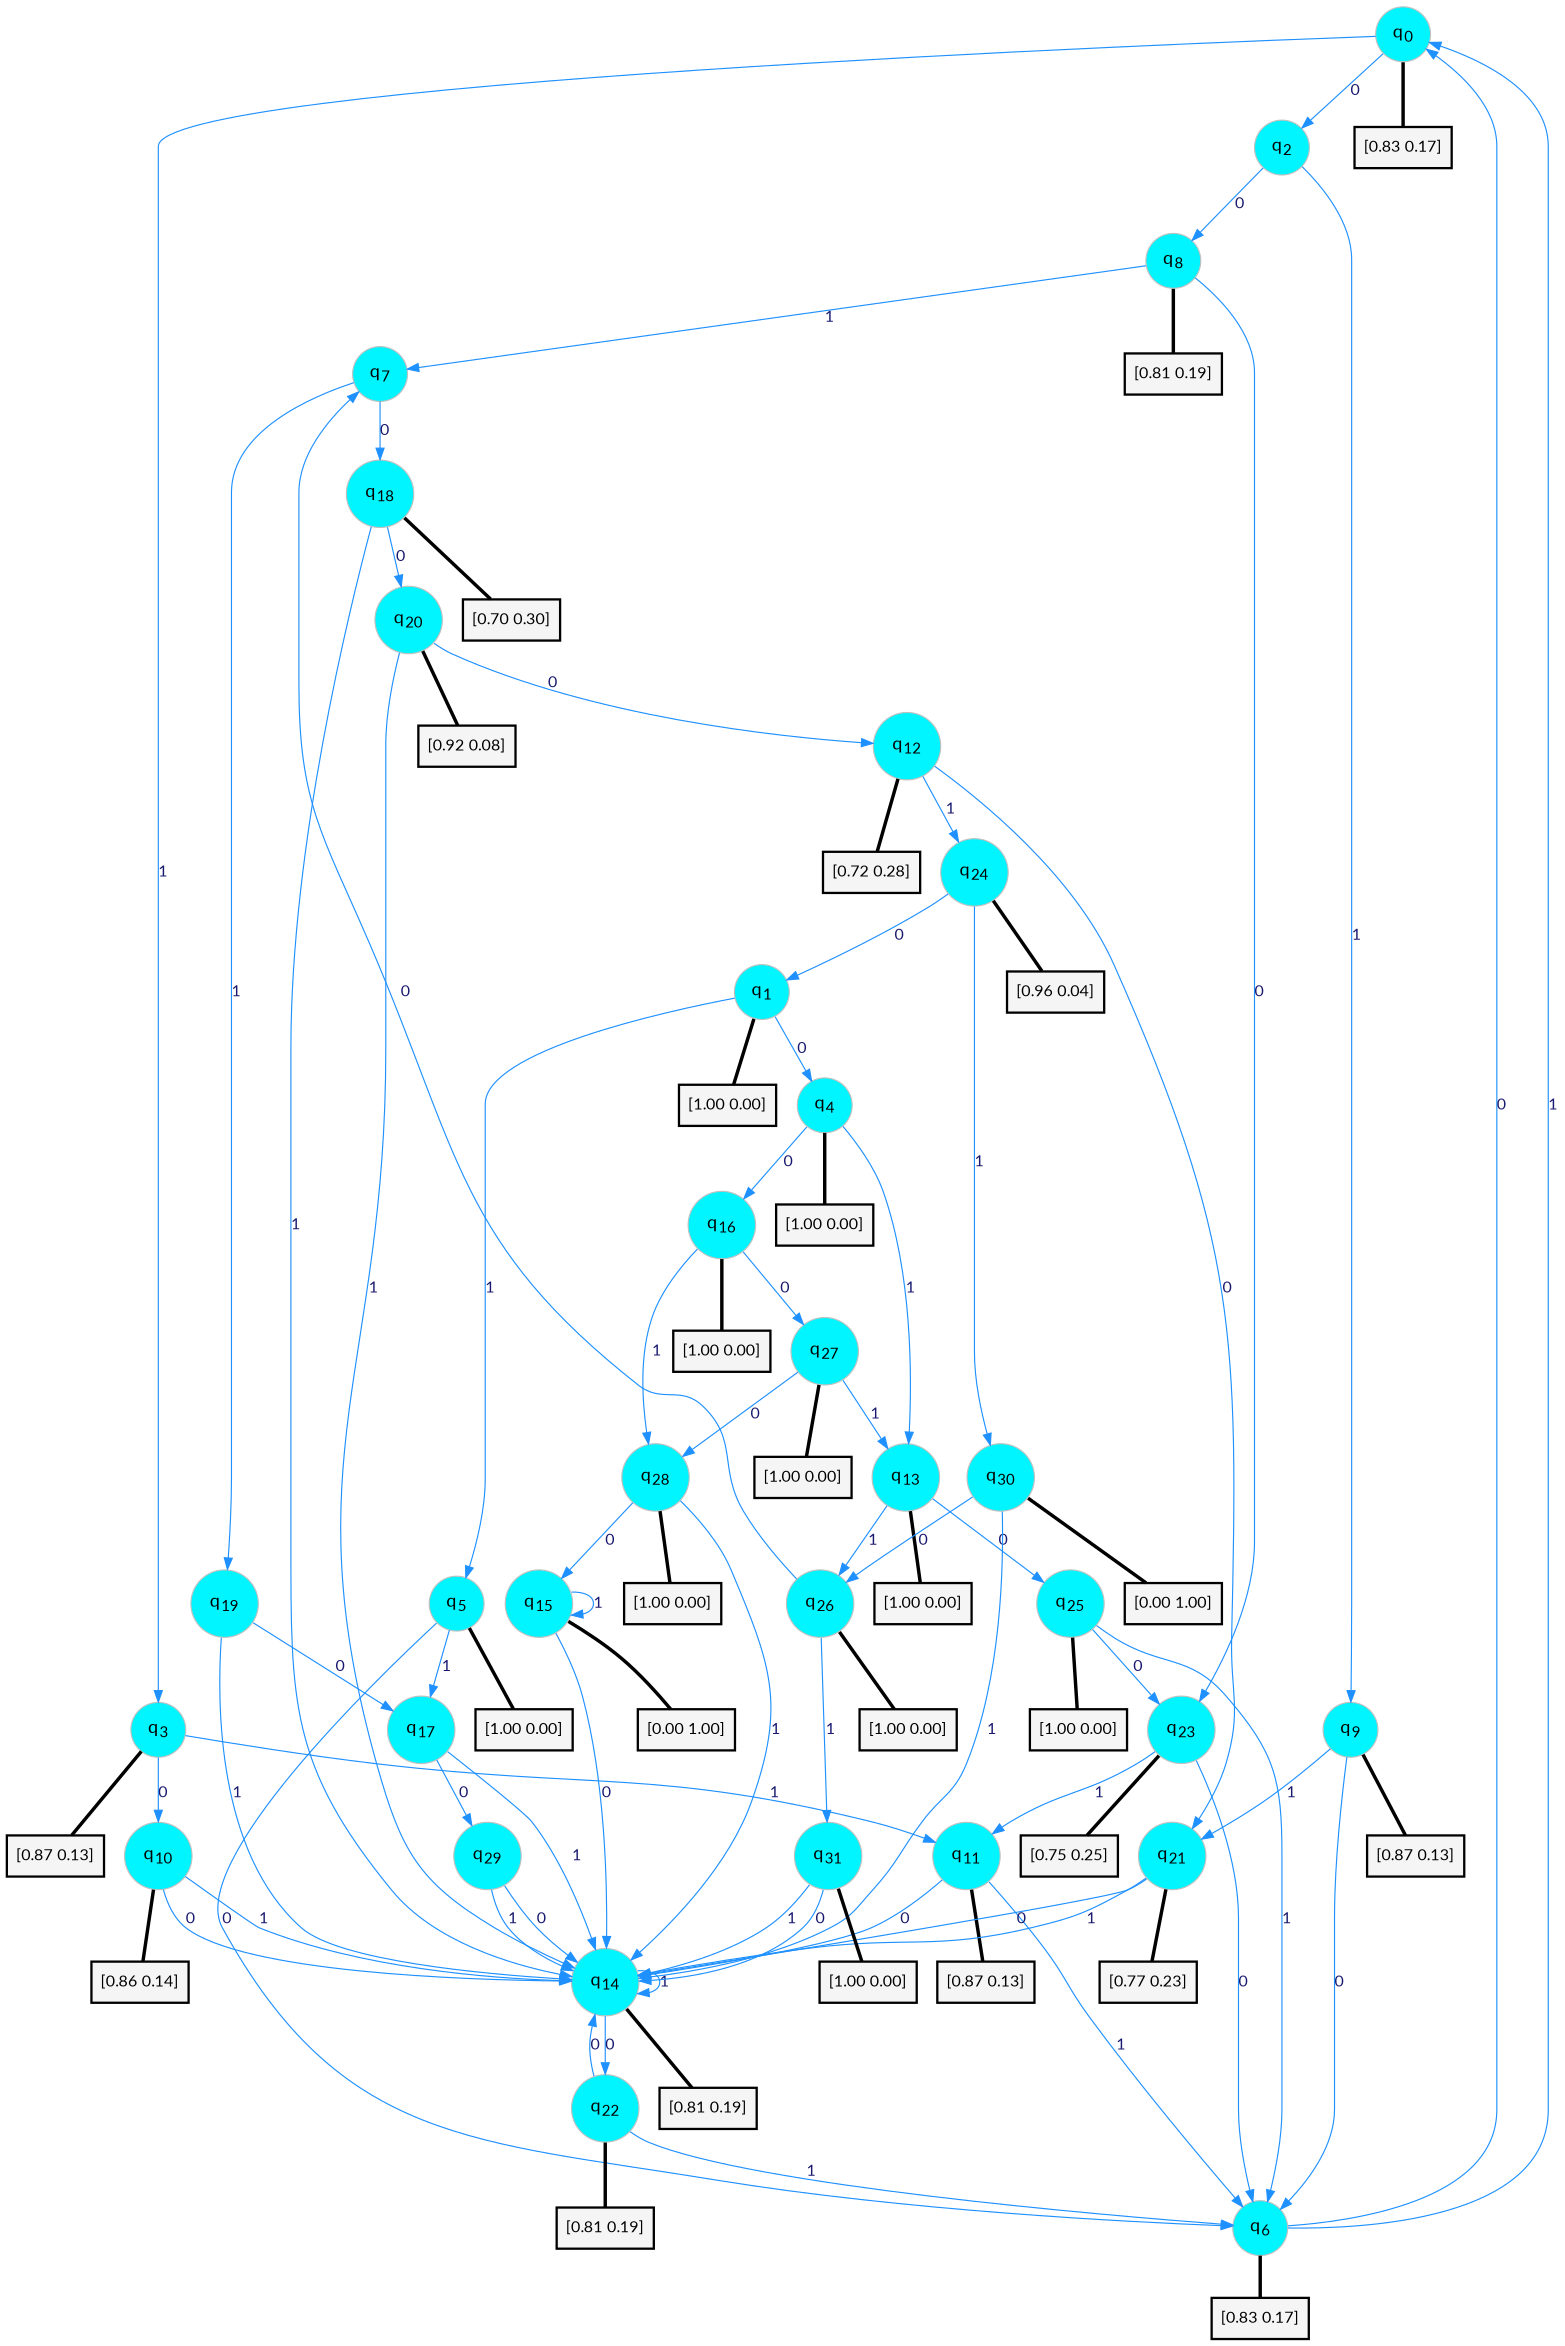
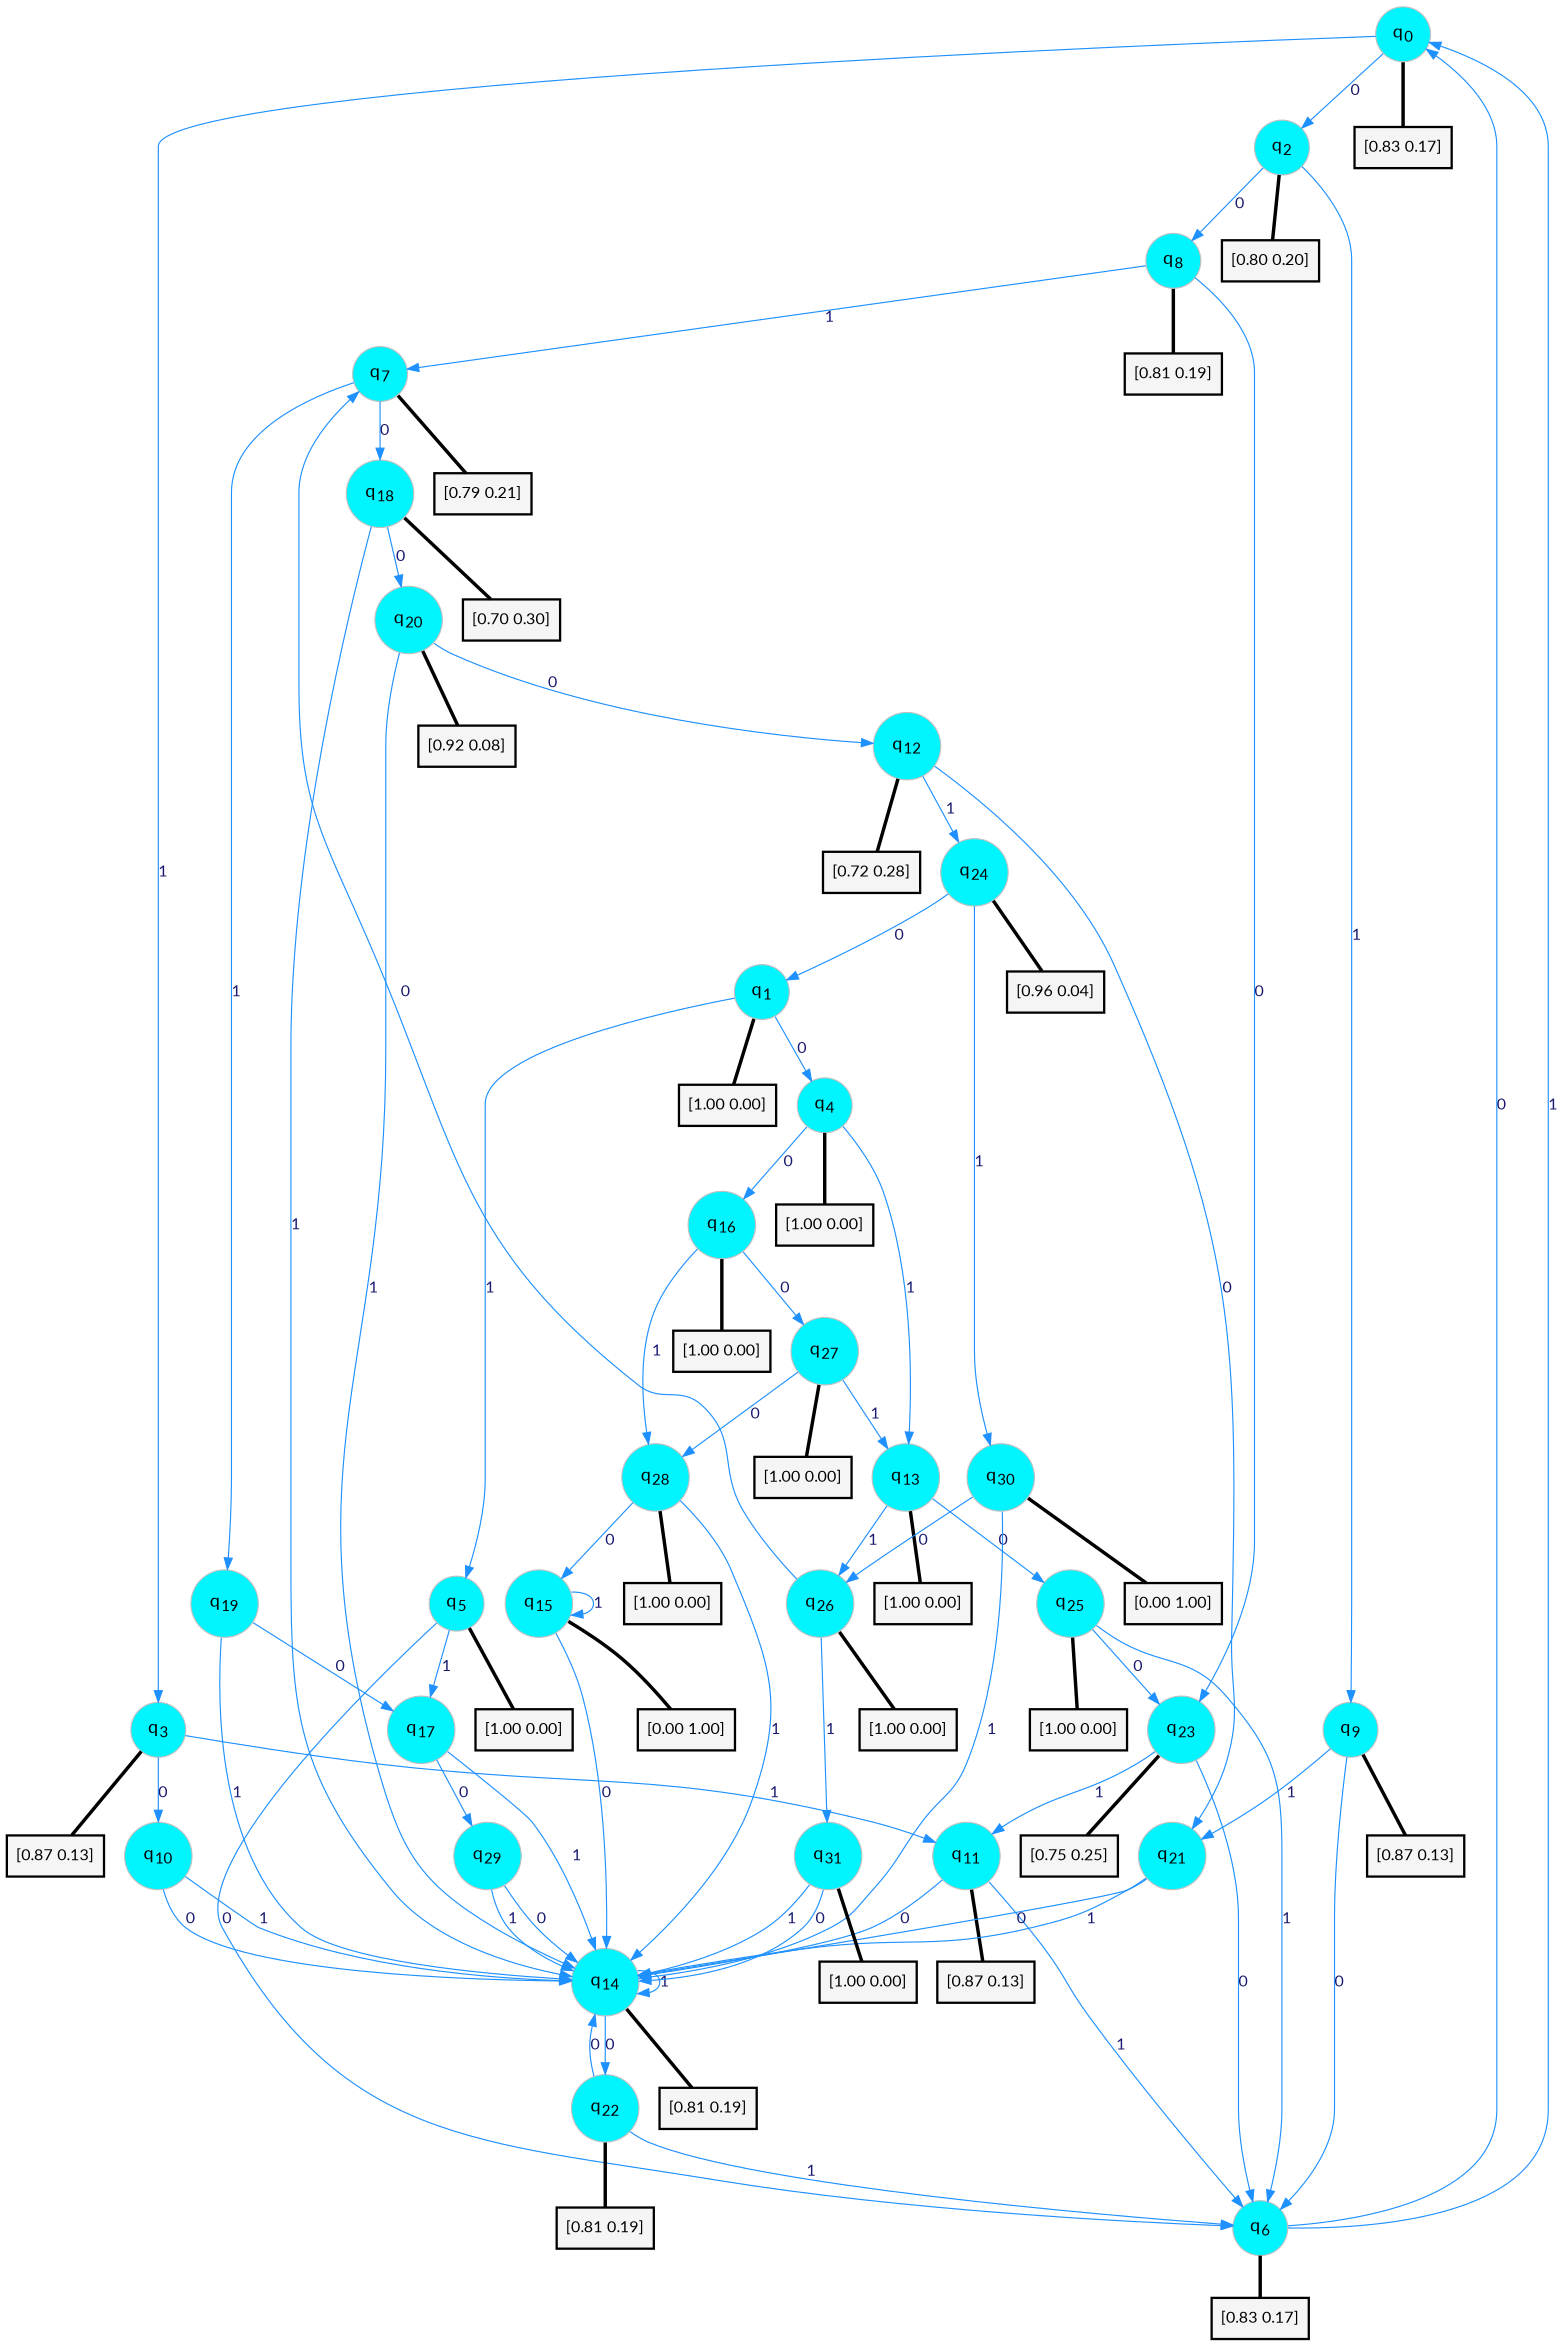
node "[0.80 0.20]": added
node "[0.79 0.21]": added
node "[0.86 0.14]": removed
node "[0.77 0.23]": removed
